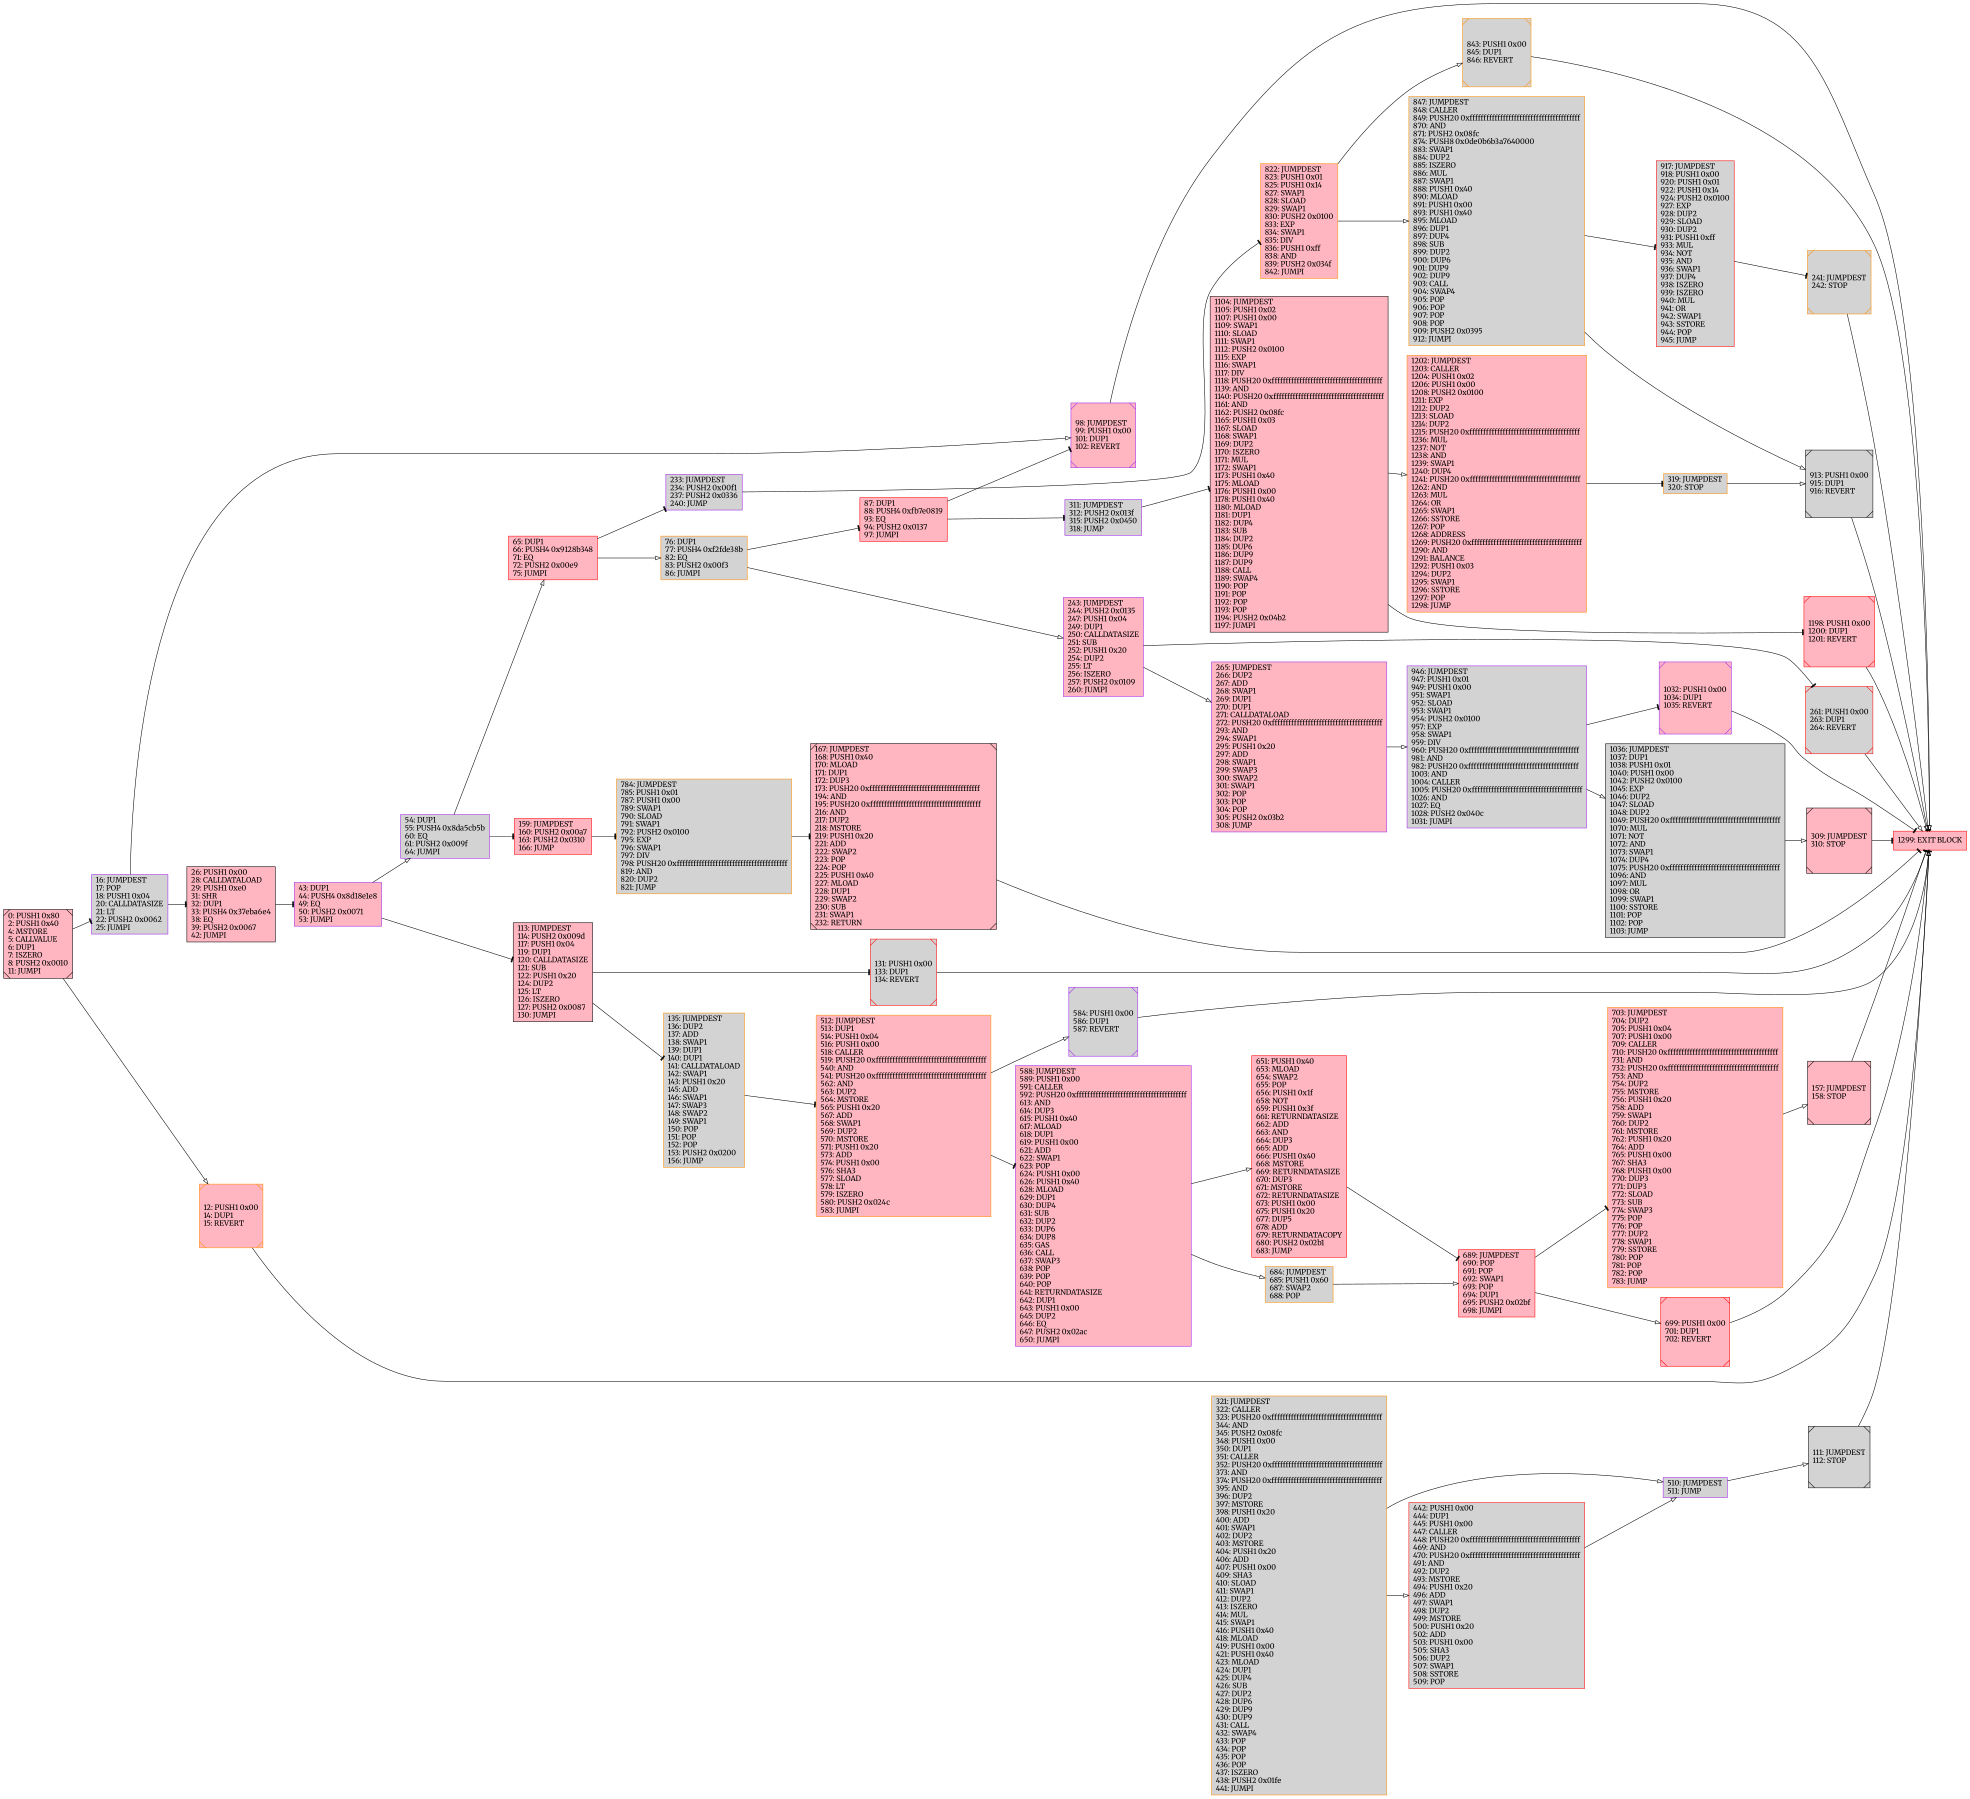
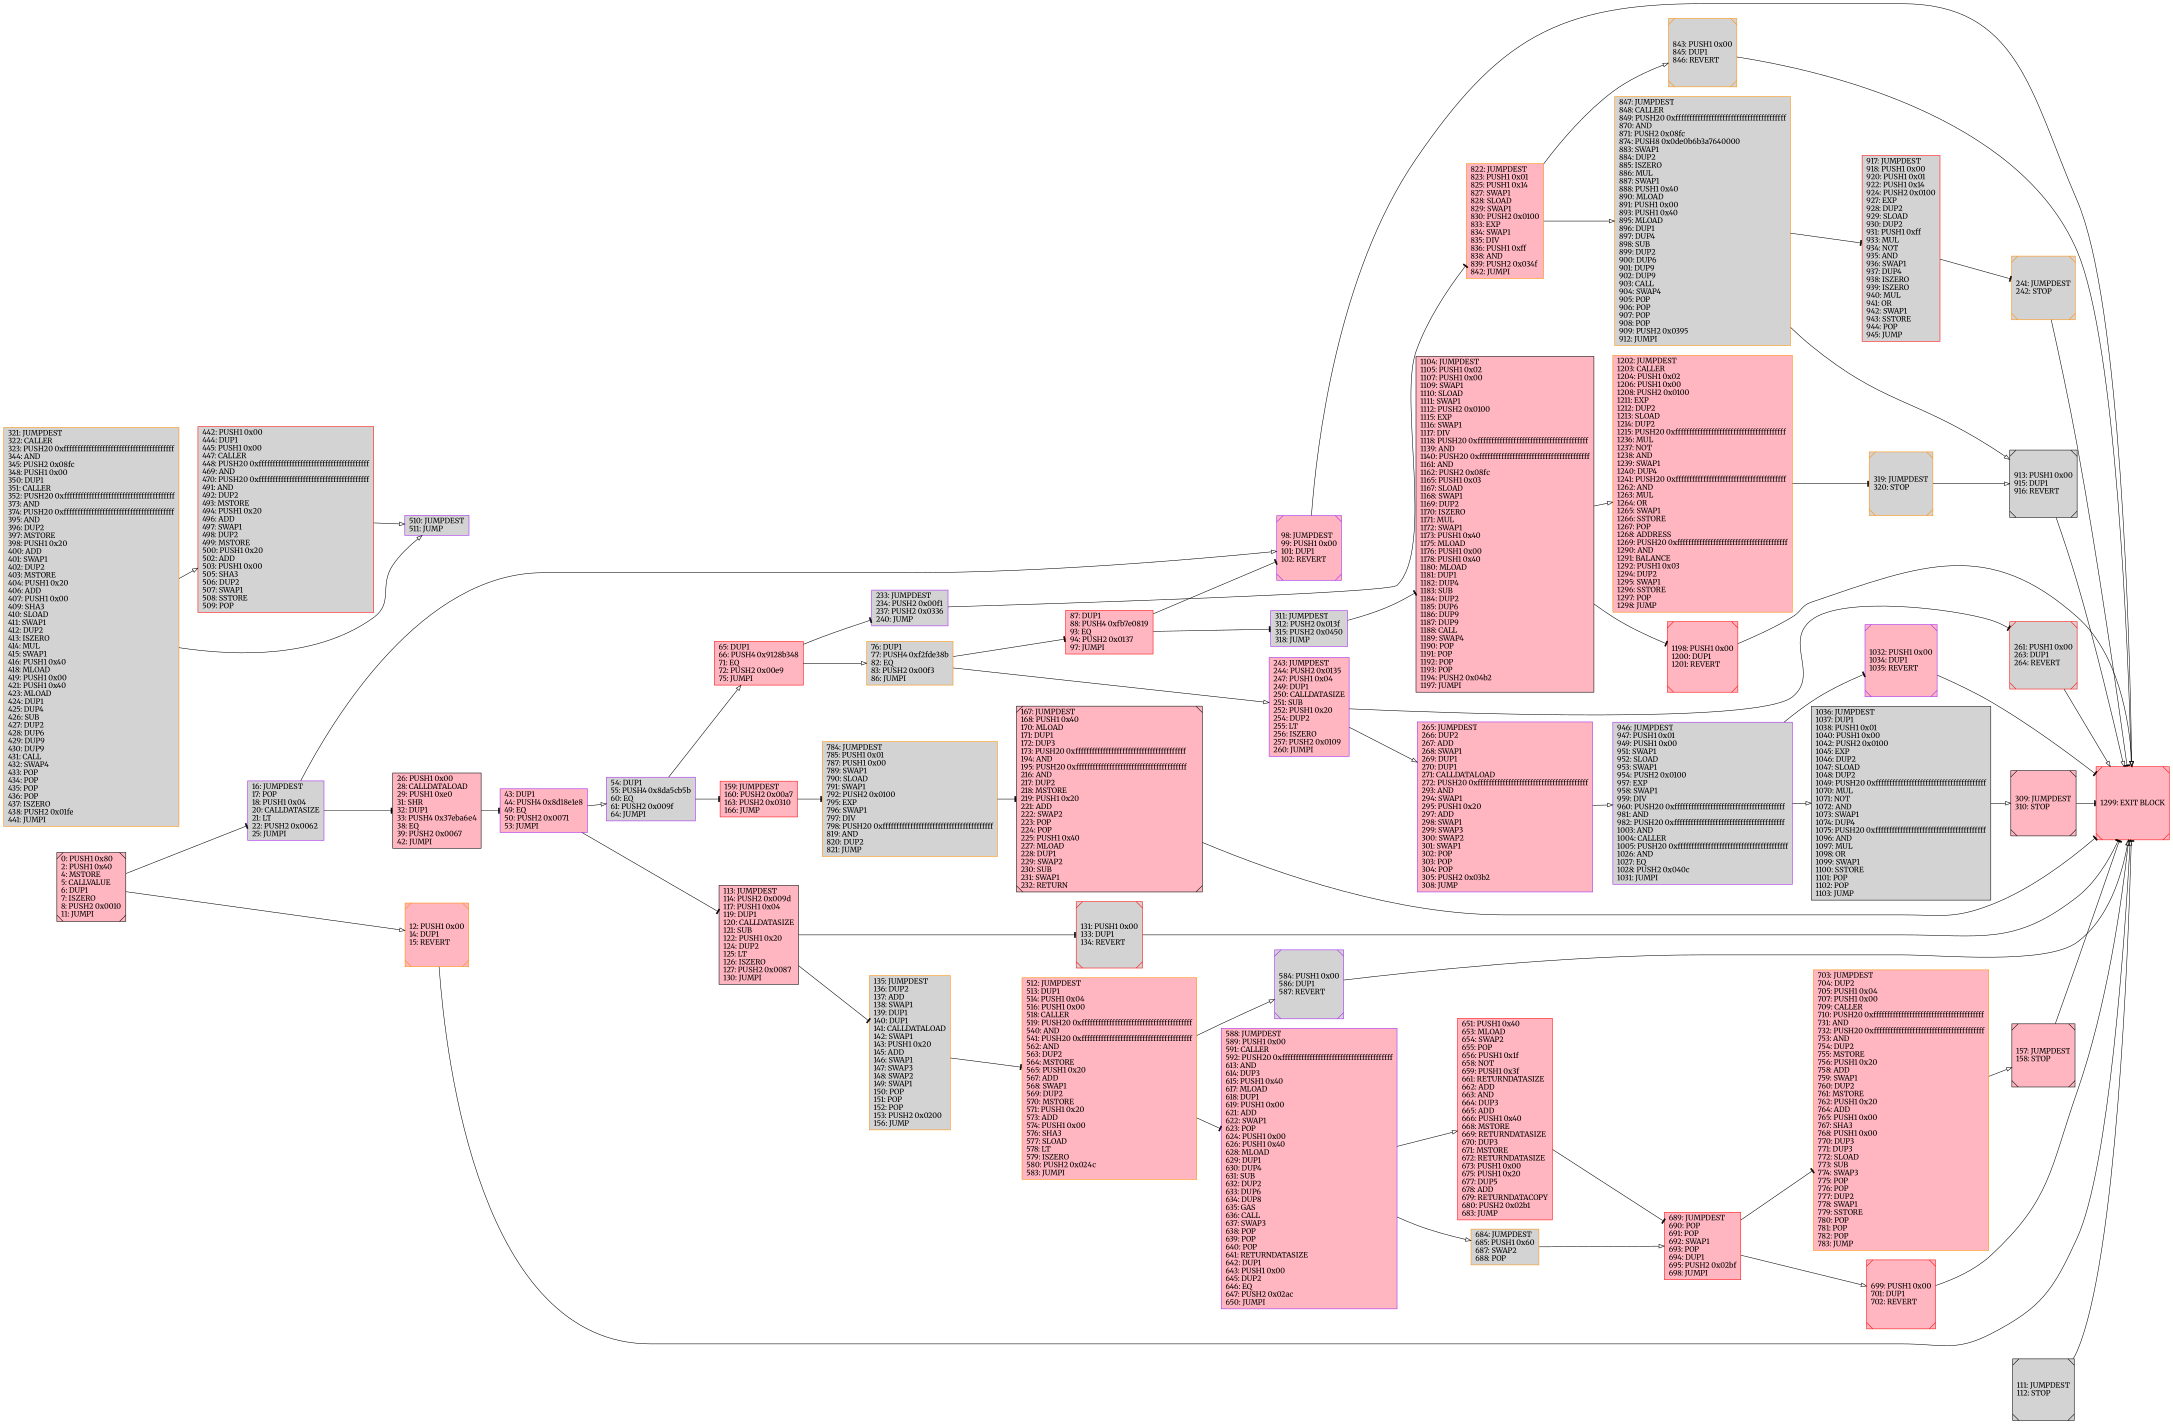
node "319: JUMPDEST 320: STOP": shape box -> Msquare
node "1299: EXIT BLOCK": shape box -> Msquare
edge "510: JUMPDEST 511: JUMP" -> "111: JUMPDEST 112: STOP": removed
